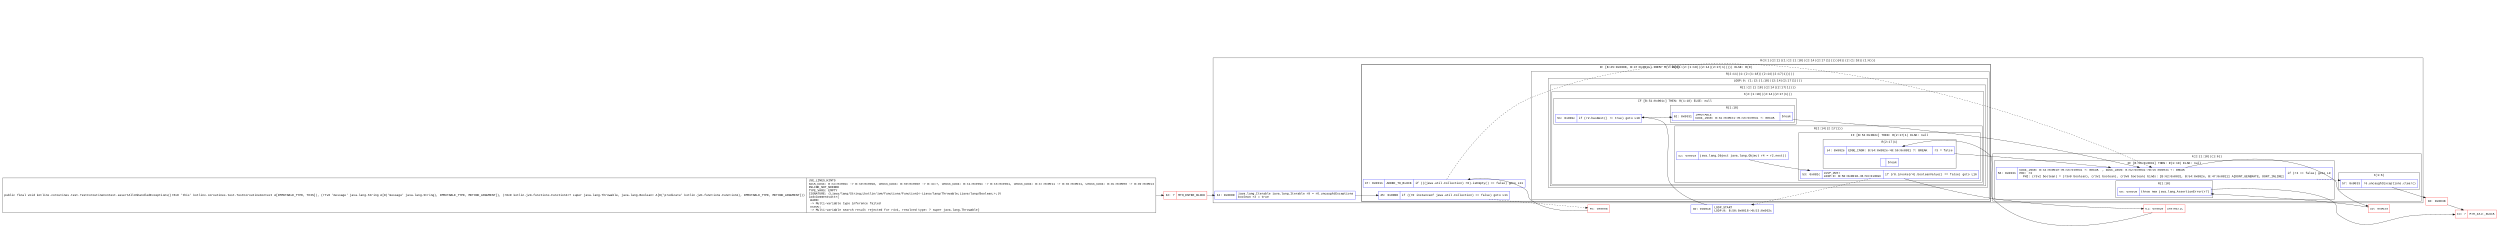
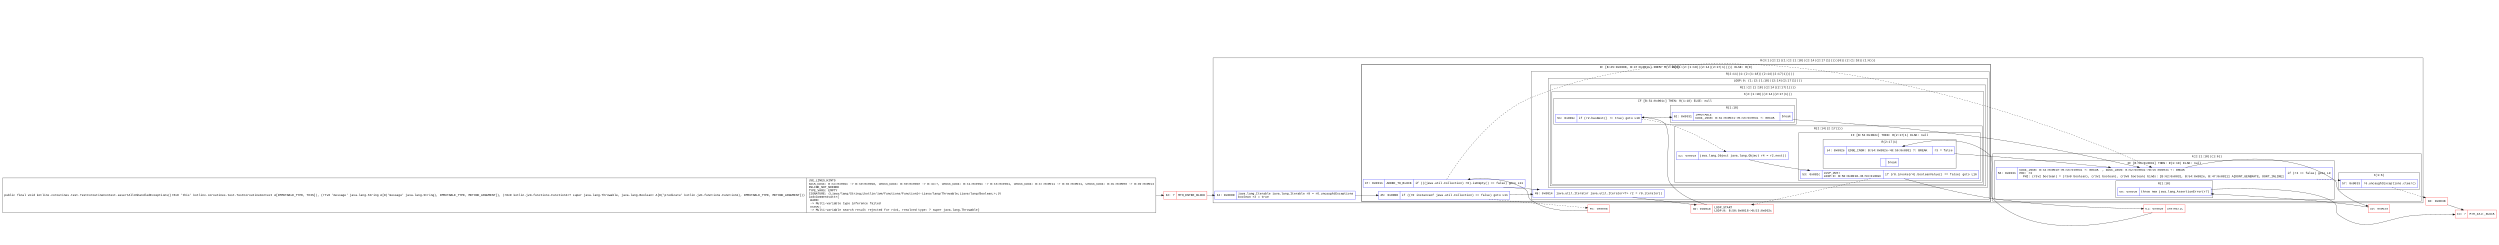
edge "51: 0x001c" -> "52: 0x001e": added
edge "57: 0x0033" -> "58: 0x0038": style solid -> dashed
node "49: 0x0014": added
node "50: 0x0018": color blue -> red
